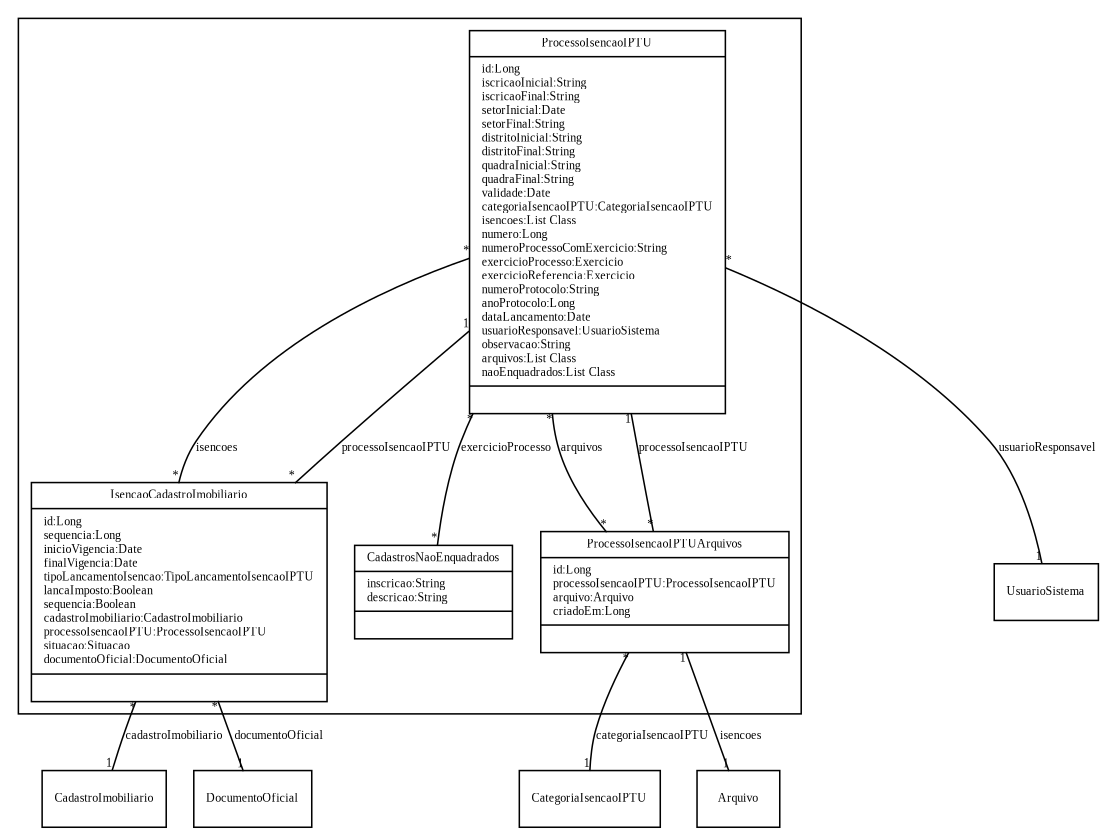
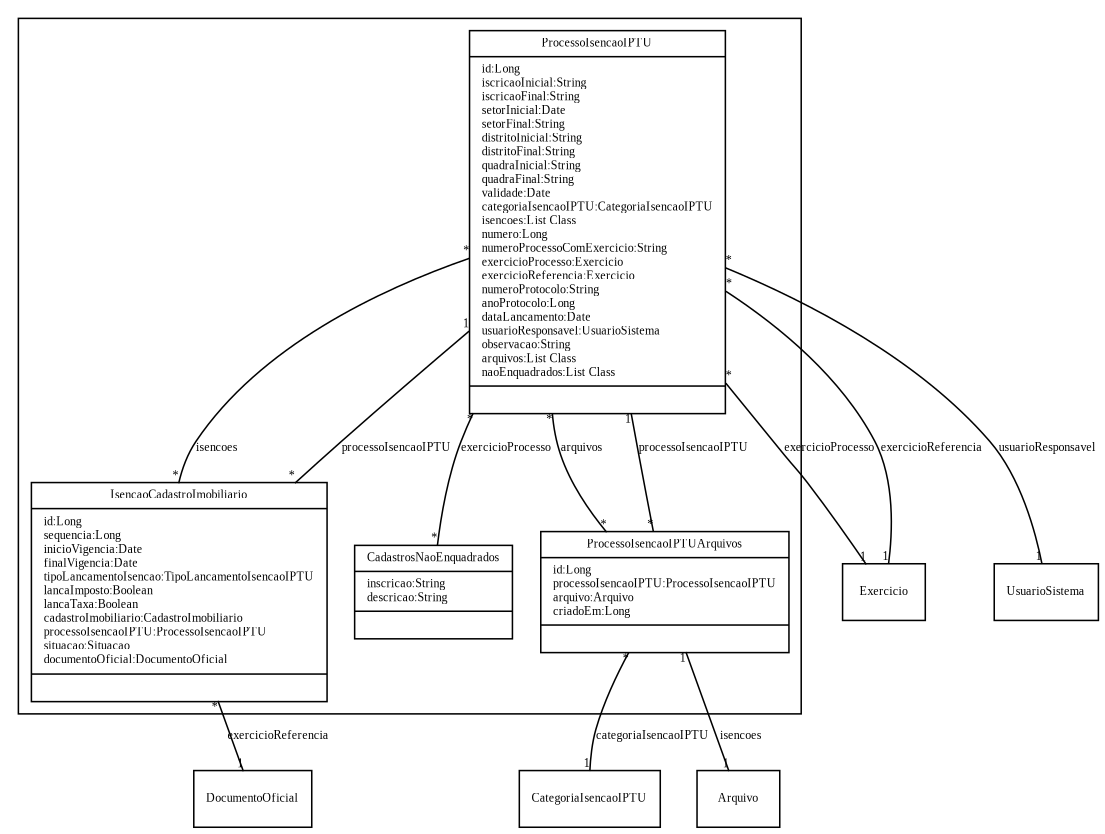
node "Exercicio": added
node "IsencaoCadastroImobiliario": text "sequencia:Boolean" -> "lancaTaxa:Boolean"
edge "IsencaoCadastroImobiliario" -- "DocumentoOficial": label "documentoOficial" -> "exercicioReferencia"
node "CadastroImobiliario": removed
